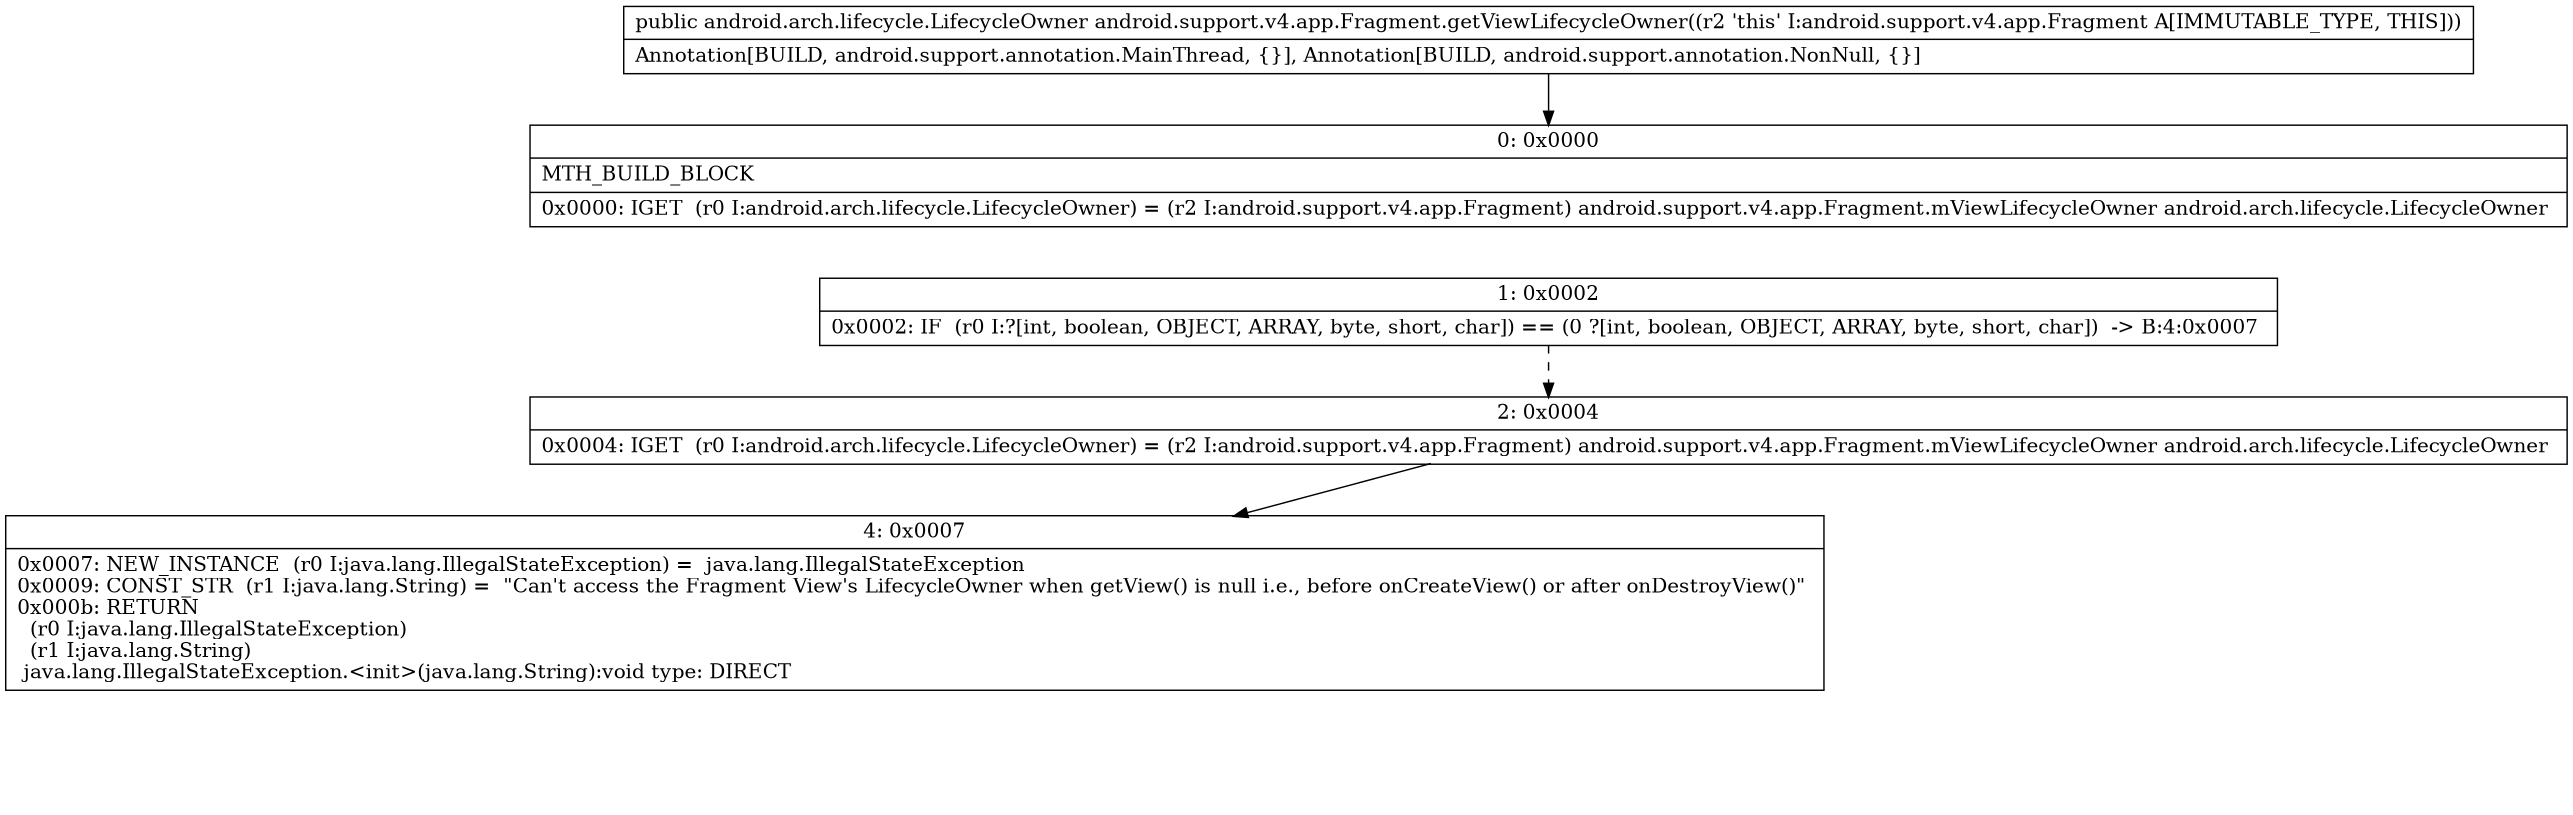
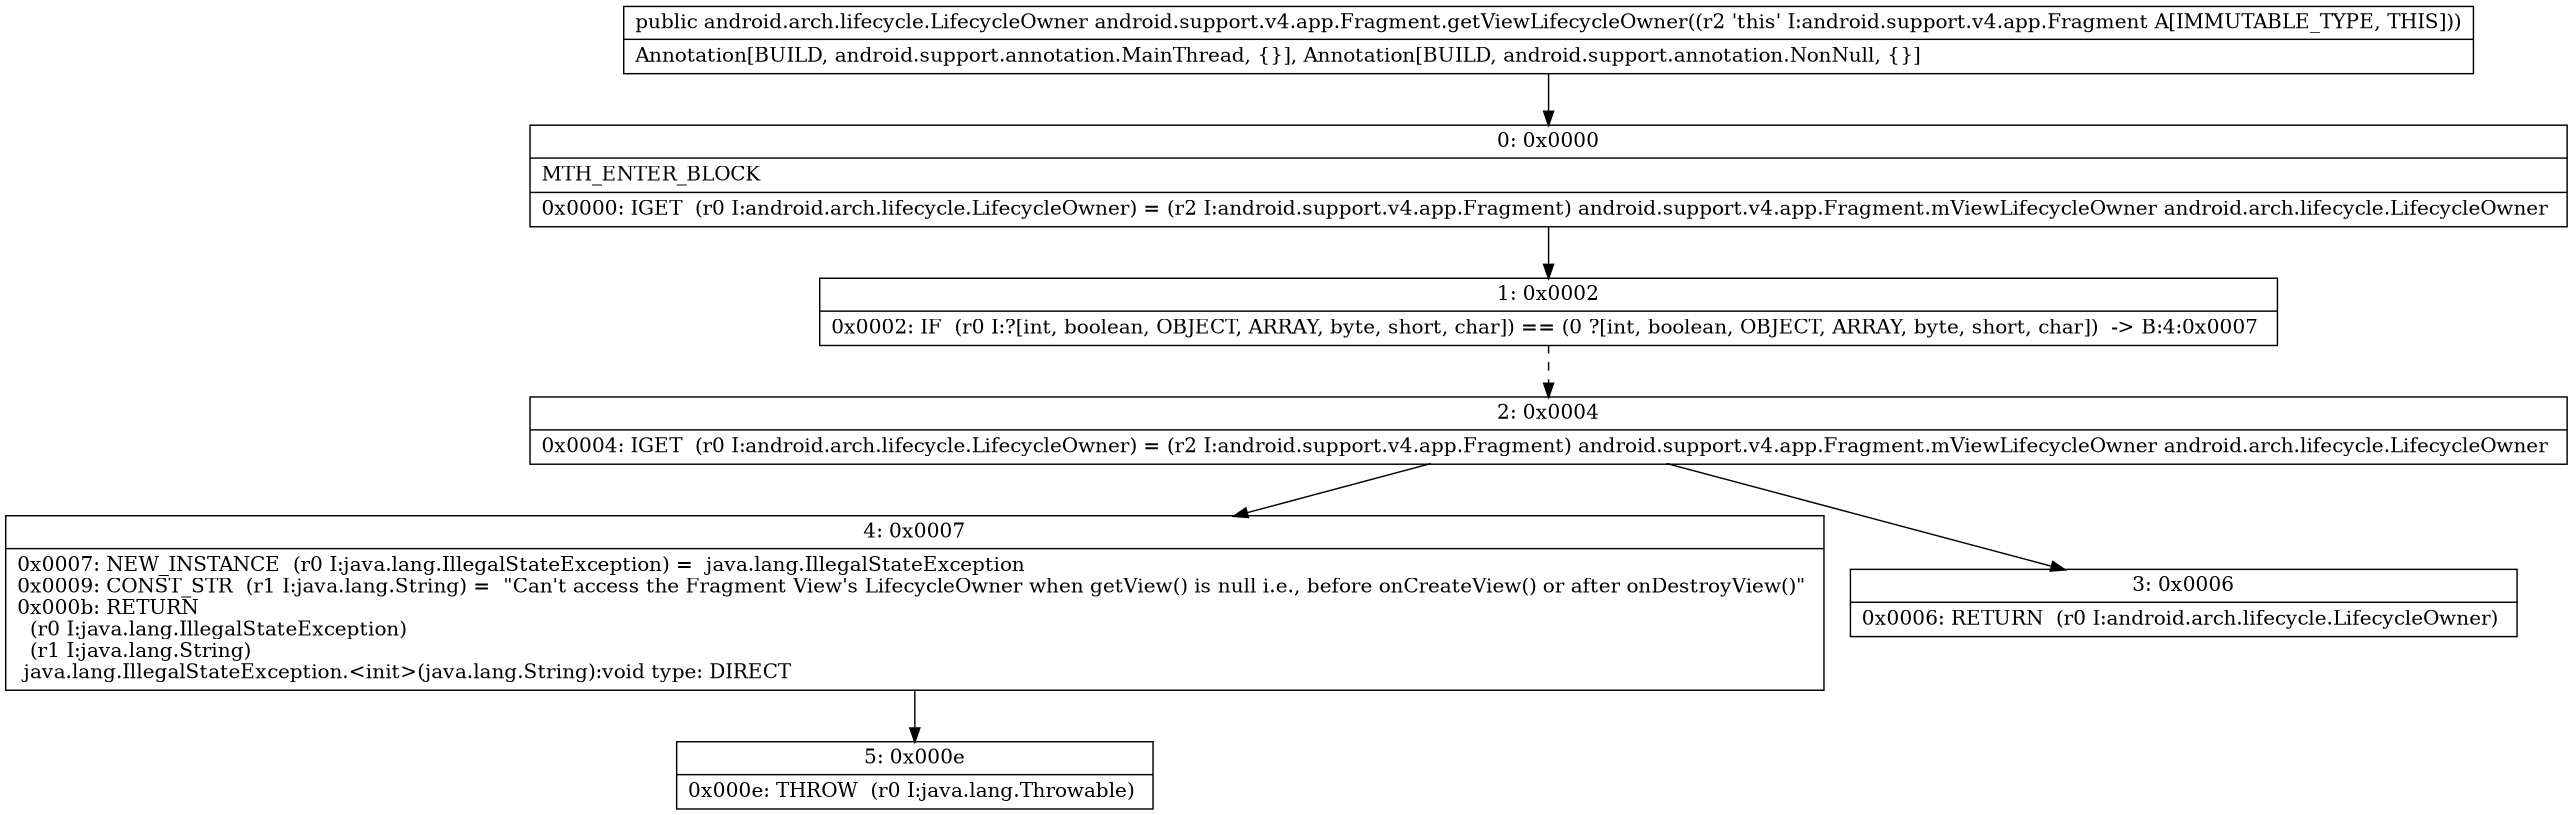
node "0: 0x0000": text "MTH_BUILD_BLOCK" -> "MTH_ENTER_BLOCK"
edge "0: 0x0000" -> "1: 0x0002": added
node "3: 0x0006": added
node "5: 0x000e": added
